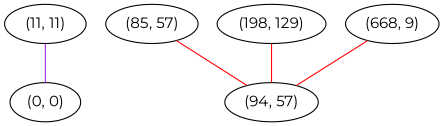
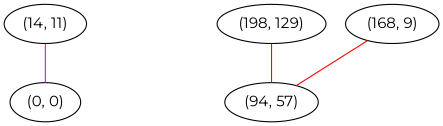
node "(11, 11)": label "(11, 11)" -> "(14, 11)"
node "(85, 57)": removed
node "(668, 9)": label "(668, 9)" -> "(168, 9)"
